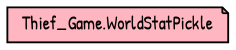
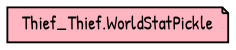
node "Thief_Game.WorldStatPickle": label "Thief_Game.WorldStatPickle" -> "Thief_Thief.WorldStatPickle"
